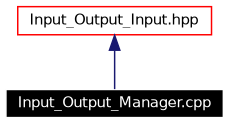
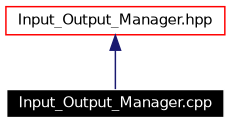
node "Input_Output_Input.hpp": label "Input_Output_Input.hpp" -> "Input_Output_Manager.hpp"
